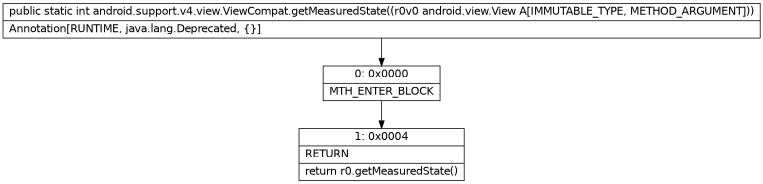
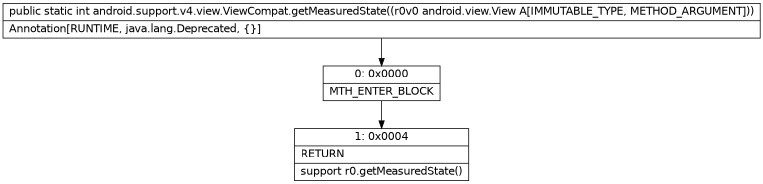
node "1: 0x0004": text "return r0.getMeasuredState()" -> "support r0.getMeasuredState()"
